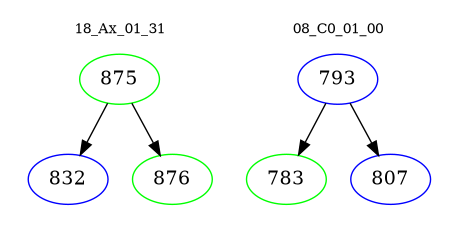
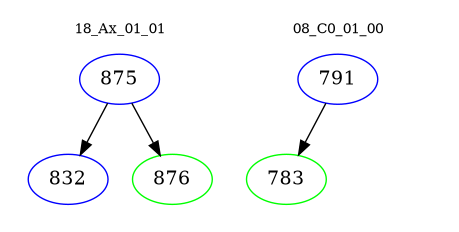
cluster "18_Ax_01_31": label "18_Ax_01_31" -> "18_Ax_01_01"
node "875": color green -> blue
node "793": label "793" -> "791"
node "807": removed
